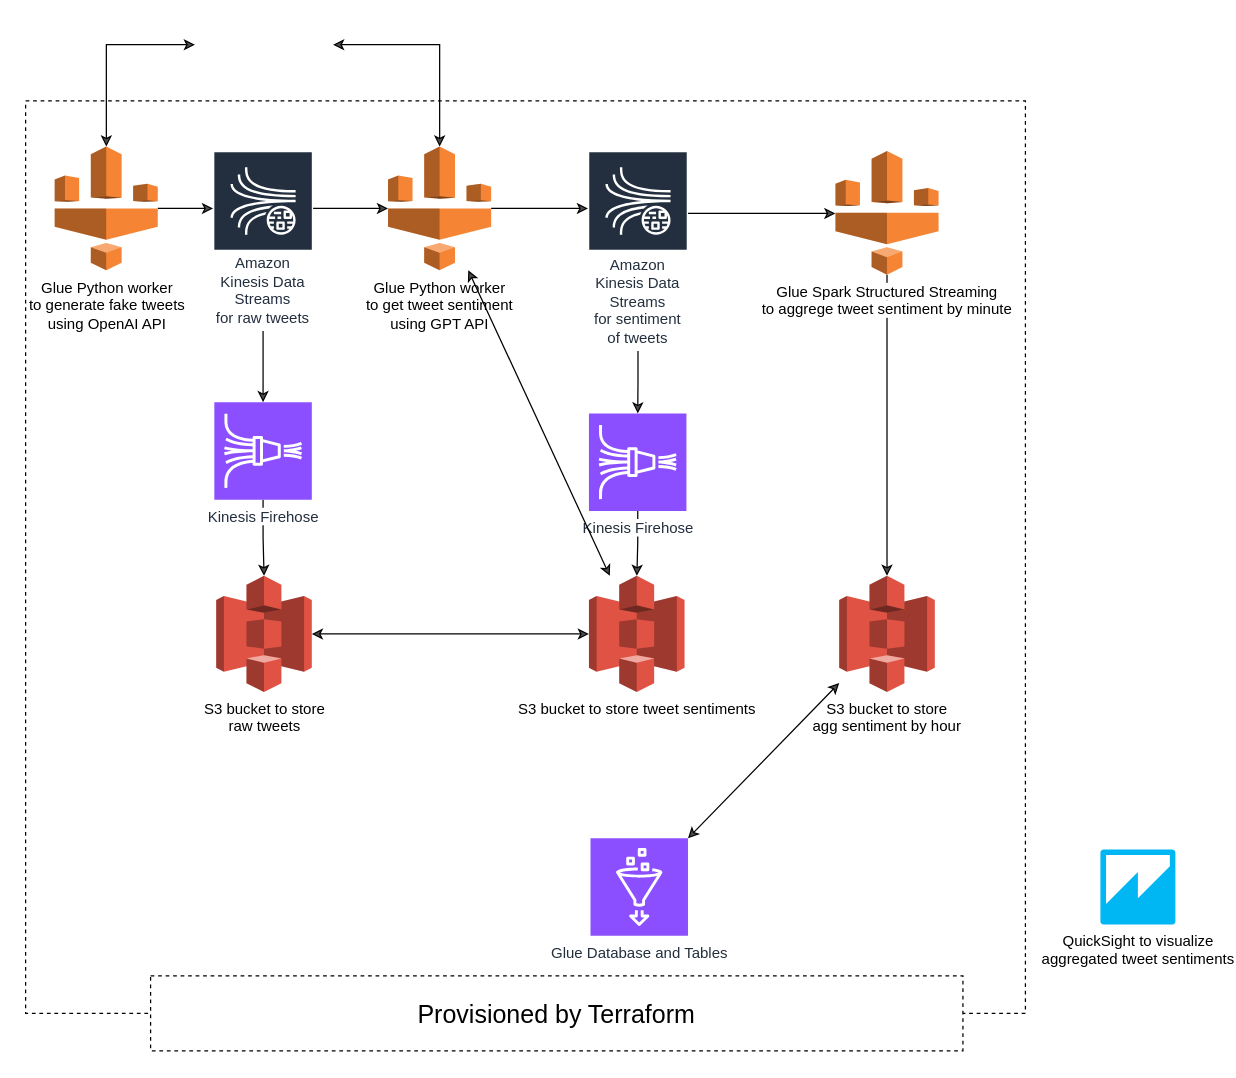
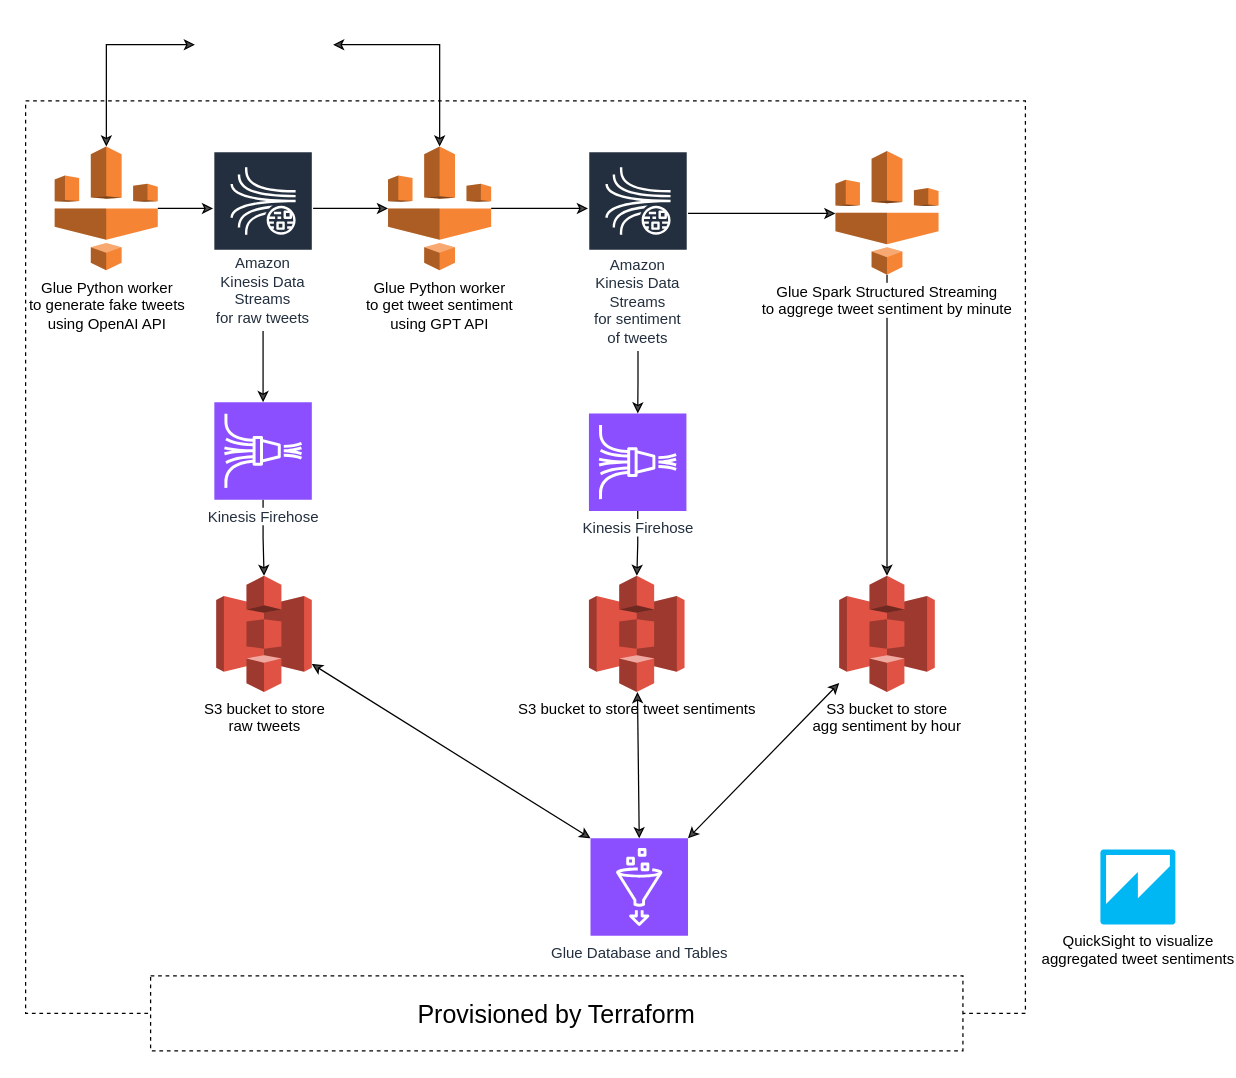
edge "Glue Python worker to get tweet sentiment using GPT API" -- "S3 bucket to store tweet sentiments": now "Glue Database and Tables" -- "S3 bucket to store tweet sentiments"
edge "S3 bucket to store raw tweets" -- "S3 bucket to store tweet sentiments": now "S3 bucket to store raw tweets" -- "Glue Database and Tables"
